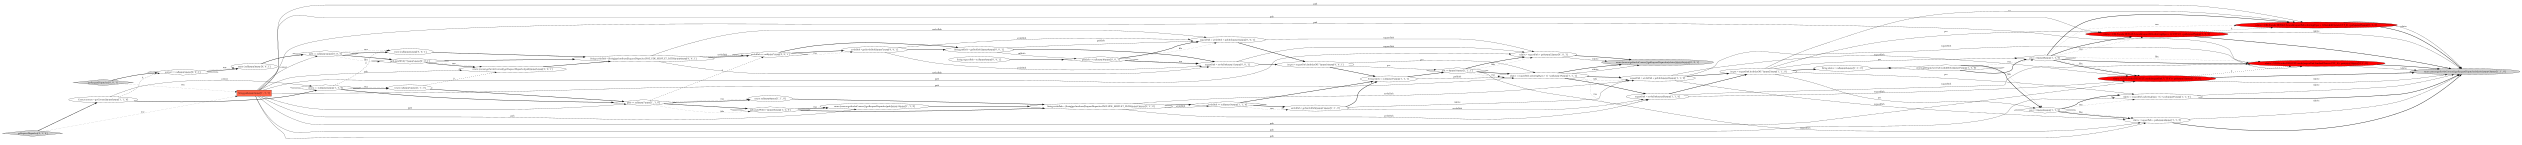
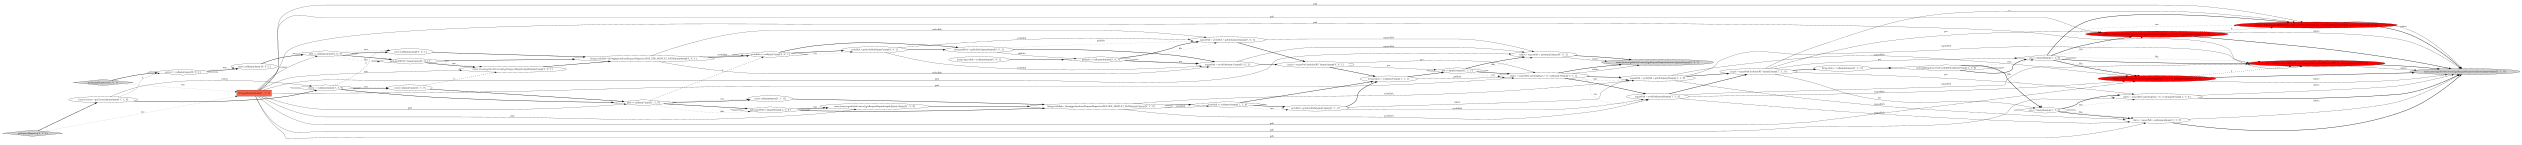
edge "String pathInfo = getPathInfo()@@@8@@@['0', '0', '1']" -> "requestPath = servletPath + pathInfo@@@14@@@['0', '0', '1']": style solid -> dotted
edge "pos >= 0@@@18@@@['1', '1', '1']" -> "relative = requestPath + path@@@40@@@['1', '1', '0']": now "requestPath = servletPath@@@20@@@['1', '1', '0']" -> "relative = requestPath + path@@@40@@@['1', '1', '0']"
